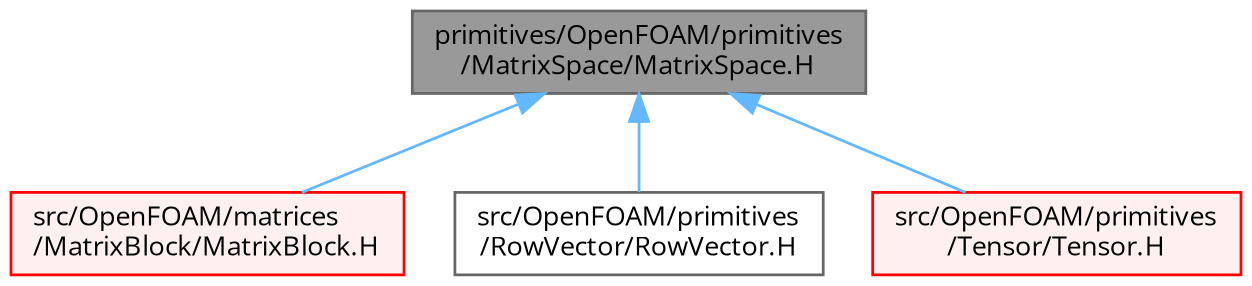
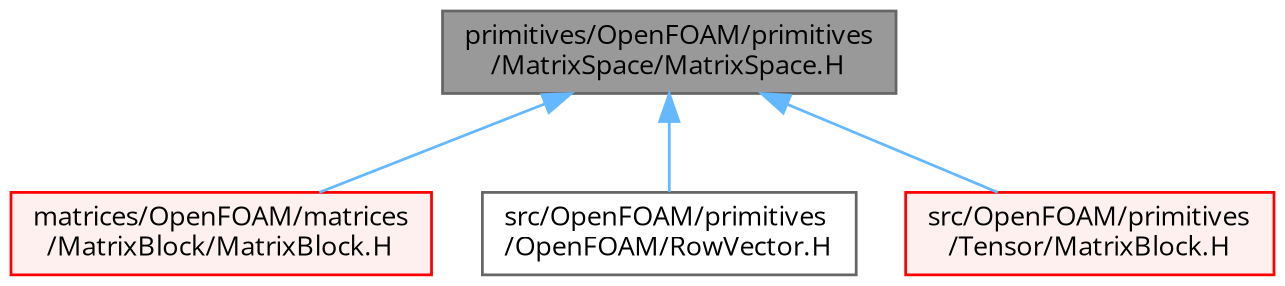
node "src/OpenFOAM/matrices /MatrixBlock/MatrixBlock.H": label "src/OpenFOAM/matrices /MatrixBlock/MatrixBlock.H" -> "matrices/OpenFOAM/matrices /MatrixBlock/MatrixBlock.H"
node "src/OpenFOAM/primitives /RowVector/RowVector.H": label "src/OpenFOAM/primitives /RowVector/RowVector.H" -> "src/OpenFOAM/primitives /OpenFOAM/RowVector.H"
node "src/OpenFOAM/primitives /Tensor/Tensor.H": label "src/OpenFOAM/primitives /Tensor/Tensor.H" -> "src/OpenFOAM/primitives /Tensor/MatrixBlock.H"
